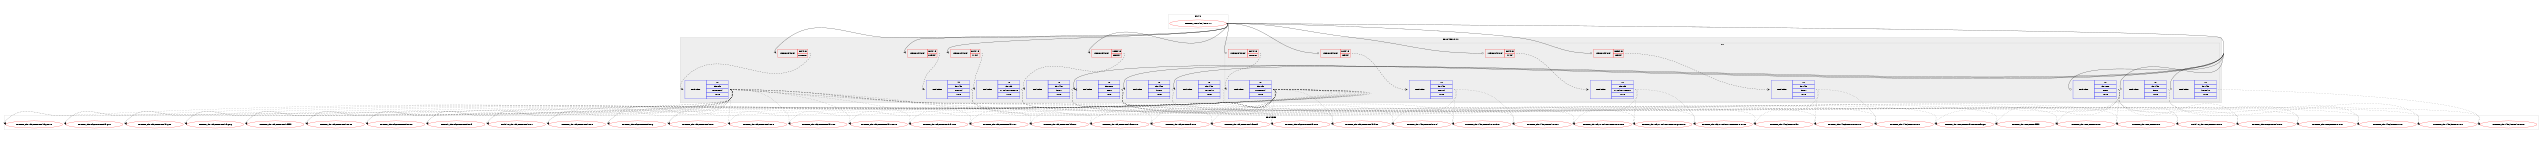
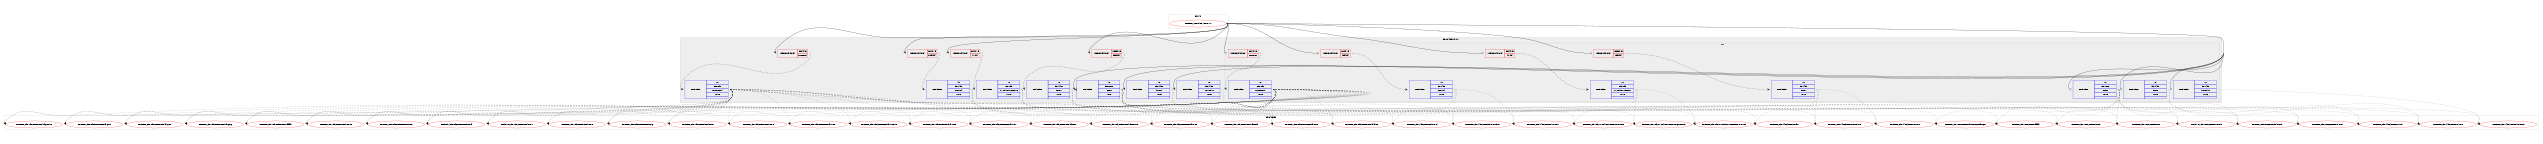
node "portage://dev-db/portage-9.5.18": label "portage://dev-db/portage-9.5.18" -> "portage://dev-db/postgresql-9.5.18"
